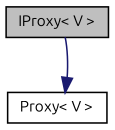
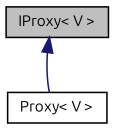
edge "IProxy< V >" -> "Proxy< V >": reversed
